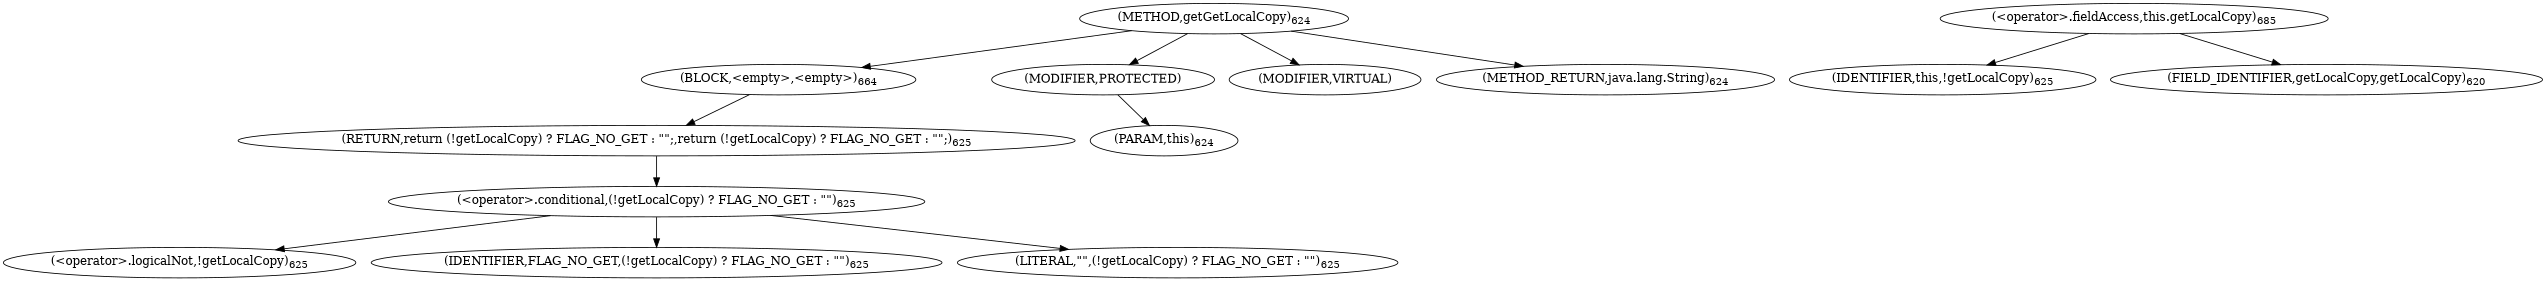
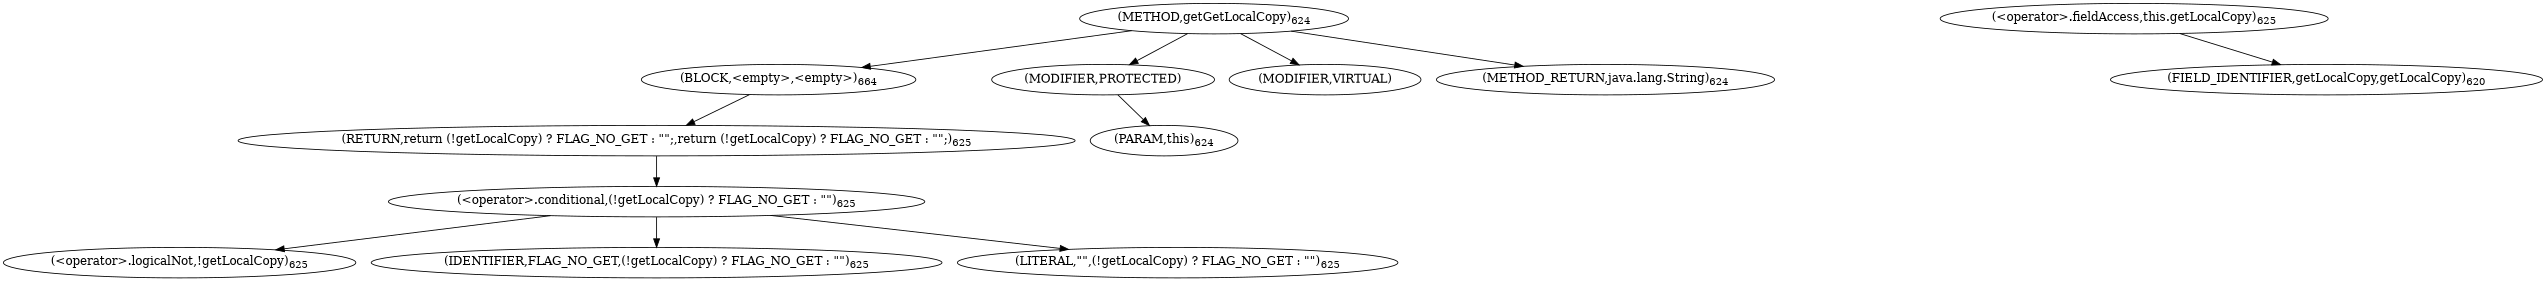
node "(<operator>.fieldAccess,this.getLocalCopy)": text "685" -> "625"
node "(IDENTIFIER,this,!getLocalCopy)": removed
